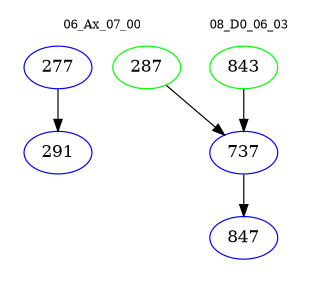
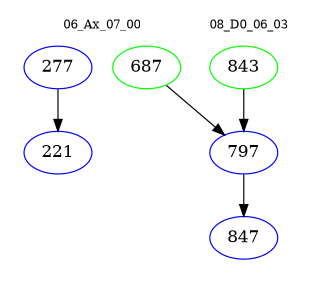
node "287": label "287" -> "687"
node "291": label "291" -> "221"
node "737": label "737" -> "797"
